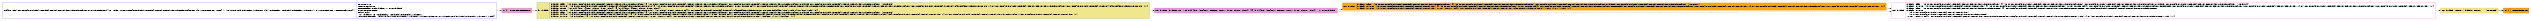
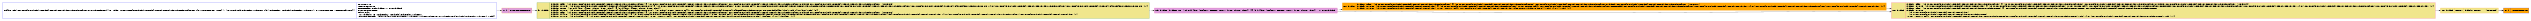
node "12: 0x0020": fillcolor white -> khaki
edge "10: 0x0015" -> "12: 0x0020": style dashed -> solid
